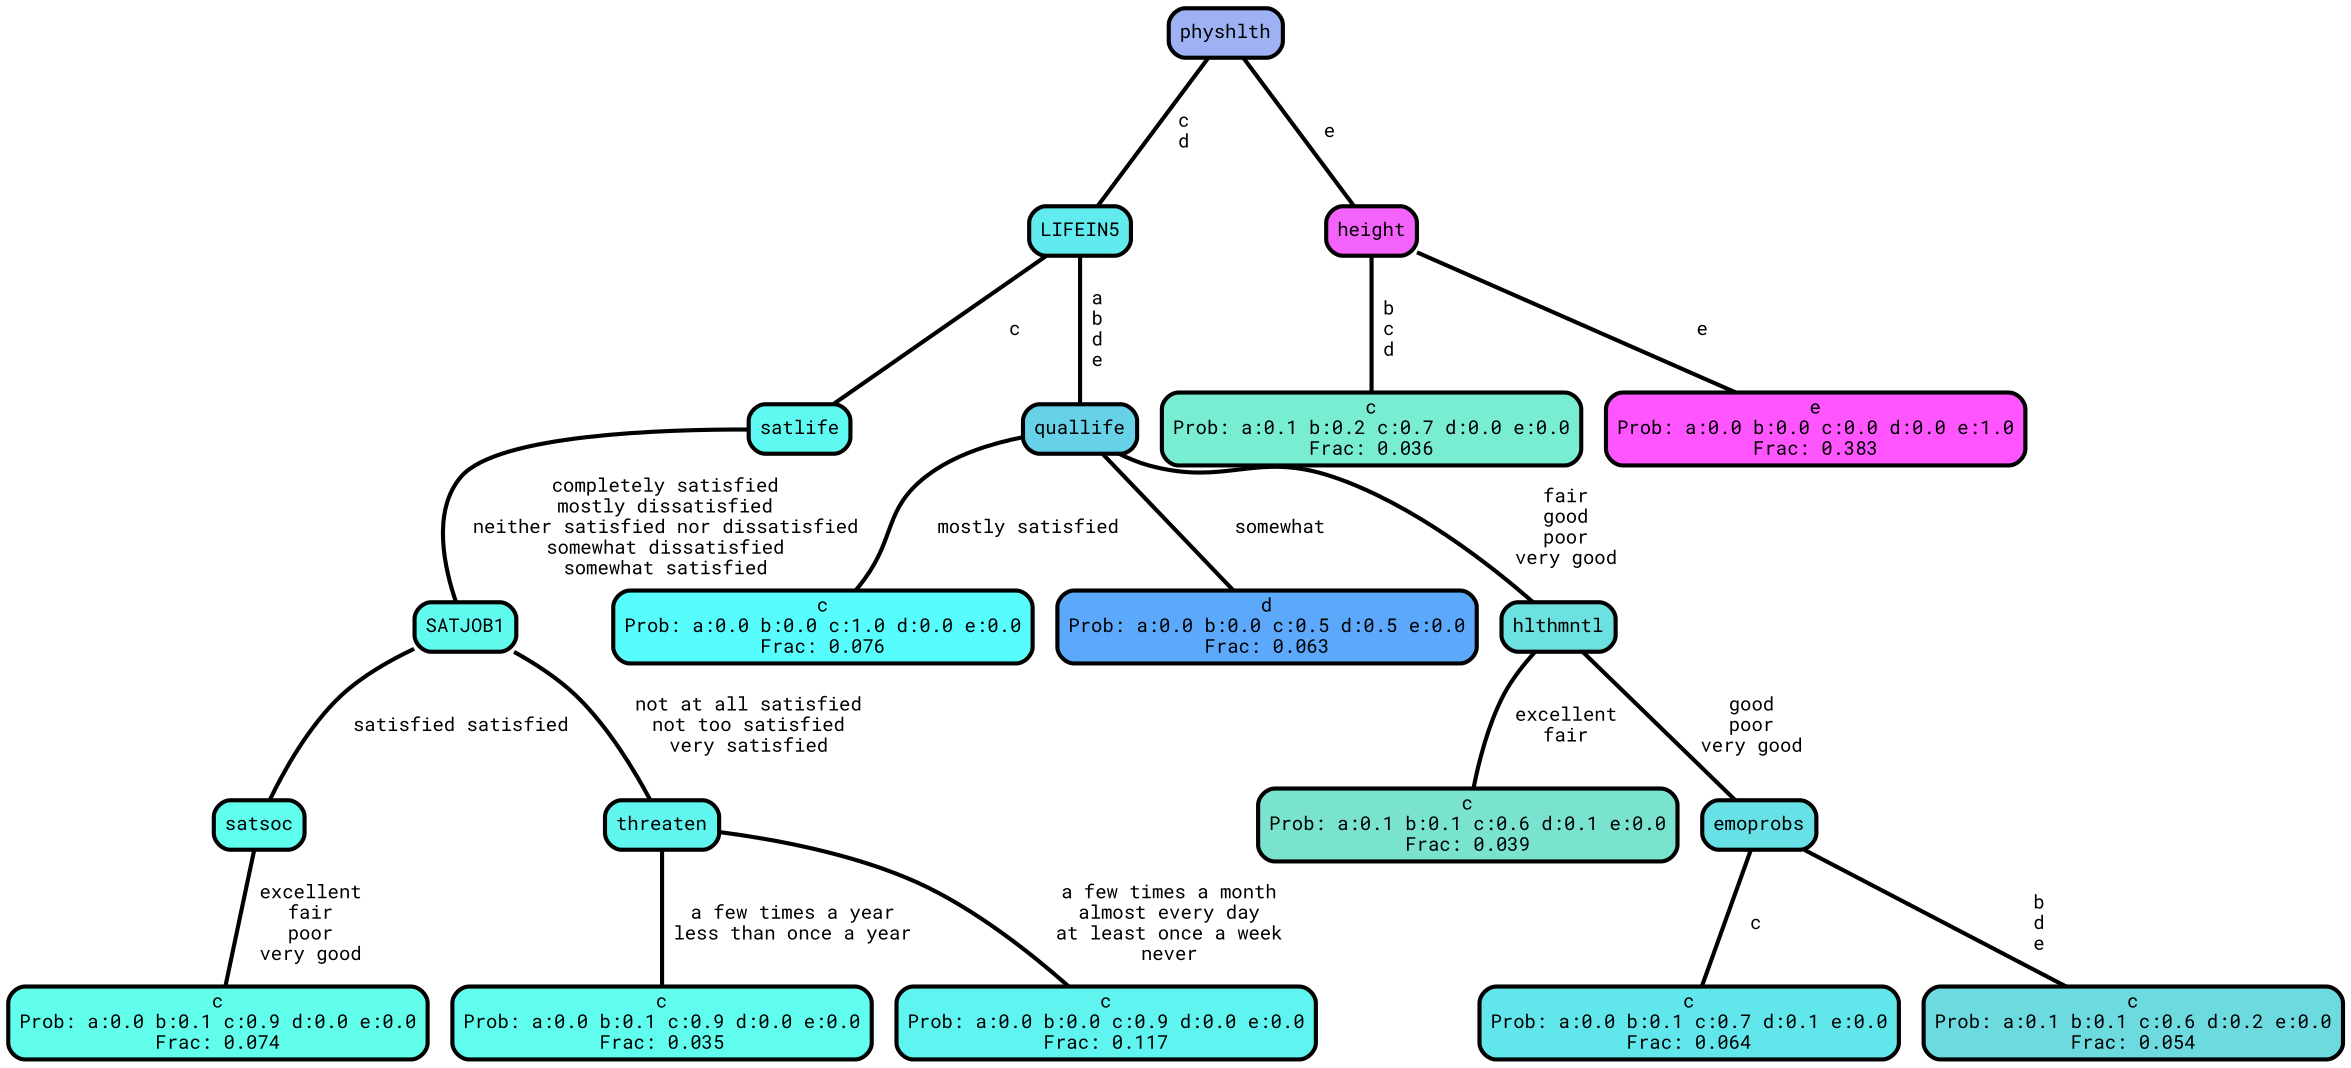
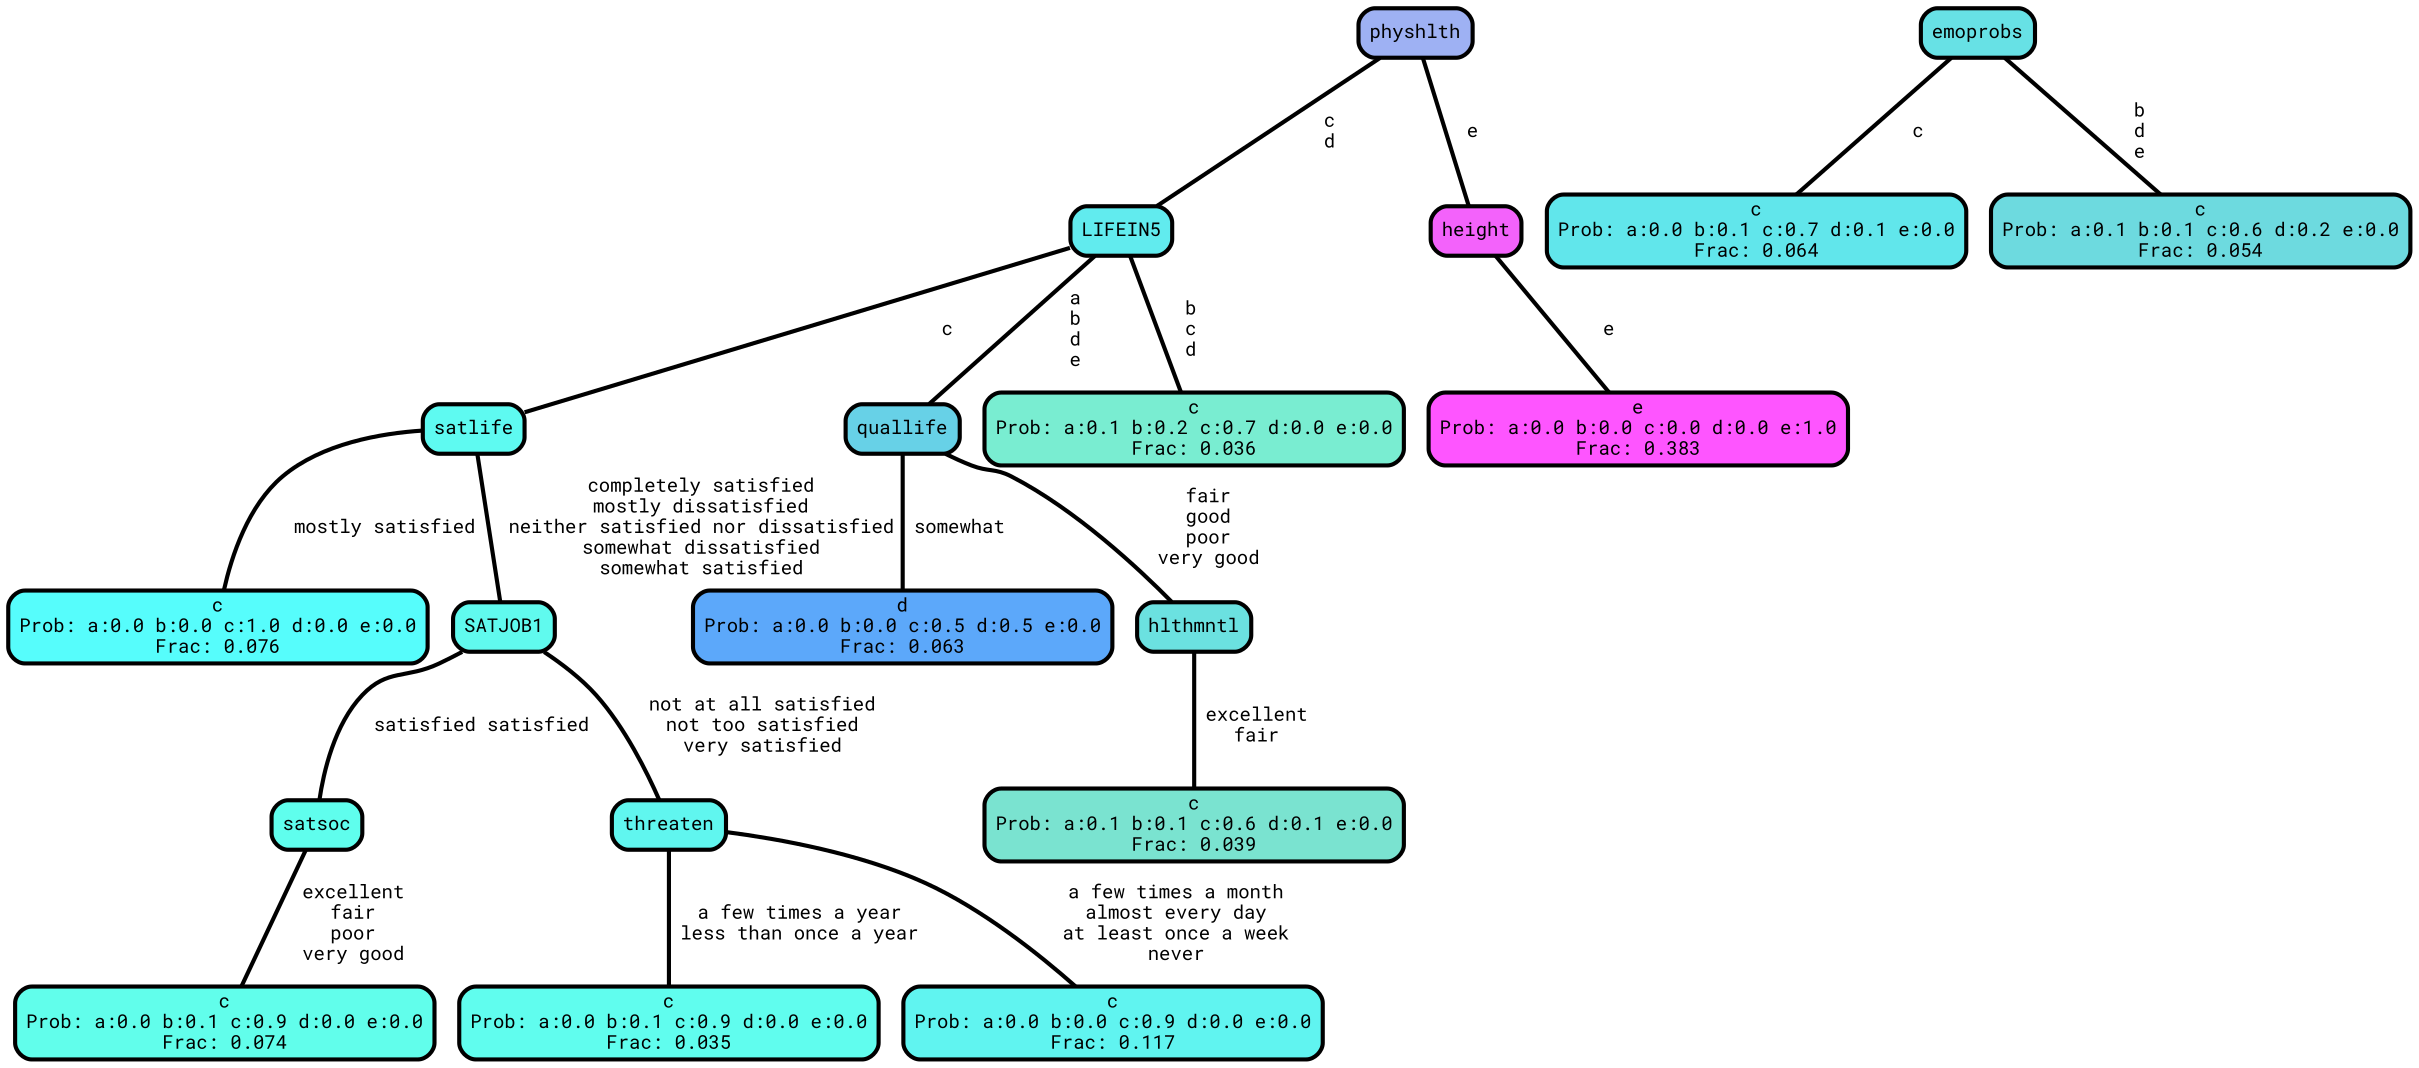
edge "height" -- "c Prob: a:0.1 b:0.2 c:0.7 d:0.0 e:0.0 Frac: 0.036": now "LIFEIN5" -- "c Prob: a:0.1 b:0.2 c:0.7 d:0.0 e:0.0 Frac: 0.036"
edge "quallife" -- "c Prob: a:0.0 b:0.0 c:1.0 d:0.0 e:0.0 Frac: 0.076": now "satlife" -- "c Prob: a:0.0 b:0.0 c:1.0 d:0.0 e:0.0 Frac: 0.076"
edge "hlthmntl" -- "emoprobs": removed, label "good poor very good"
